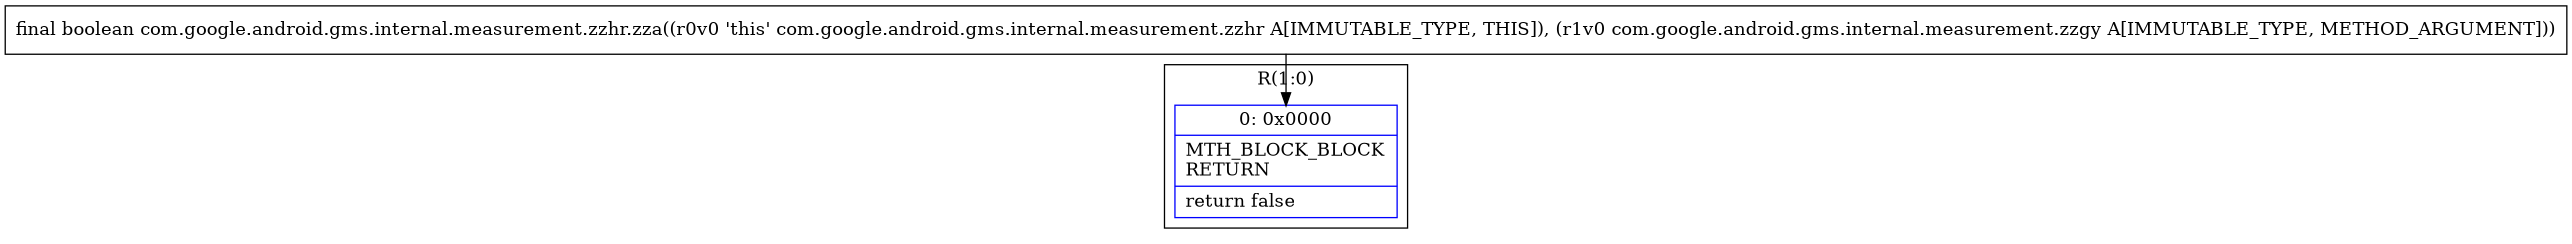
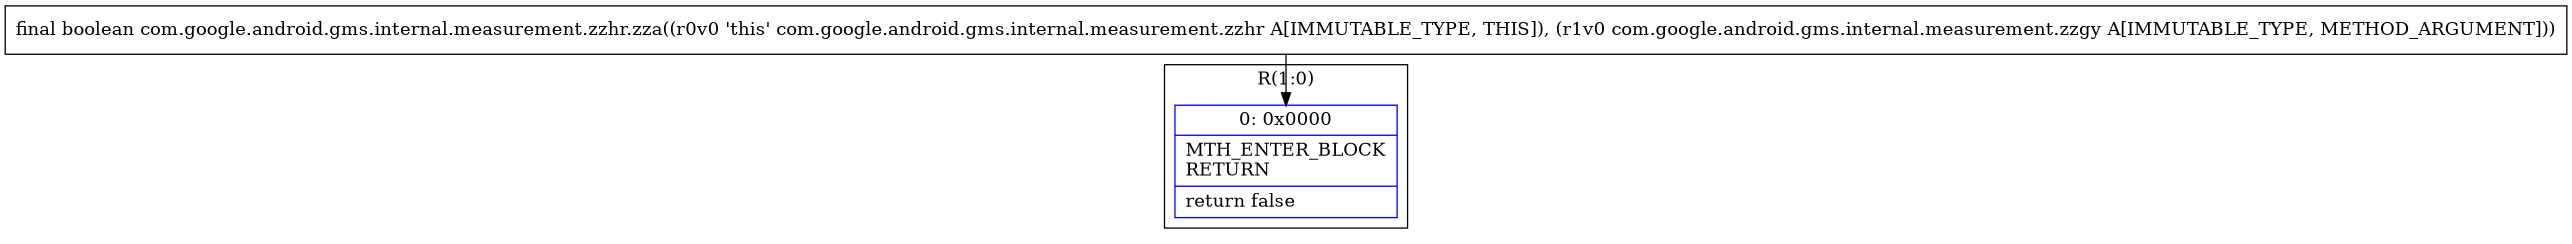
node "0: 0x0000": text "MTH_BLOCK_BLOCK" -> "MTH_ENTER_BLOCK"
